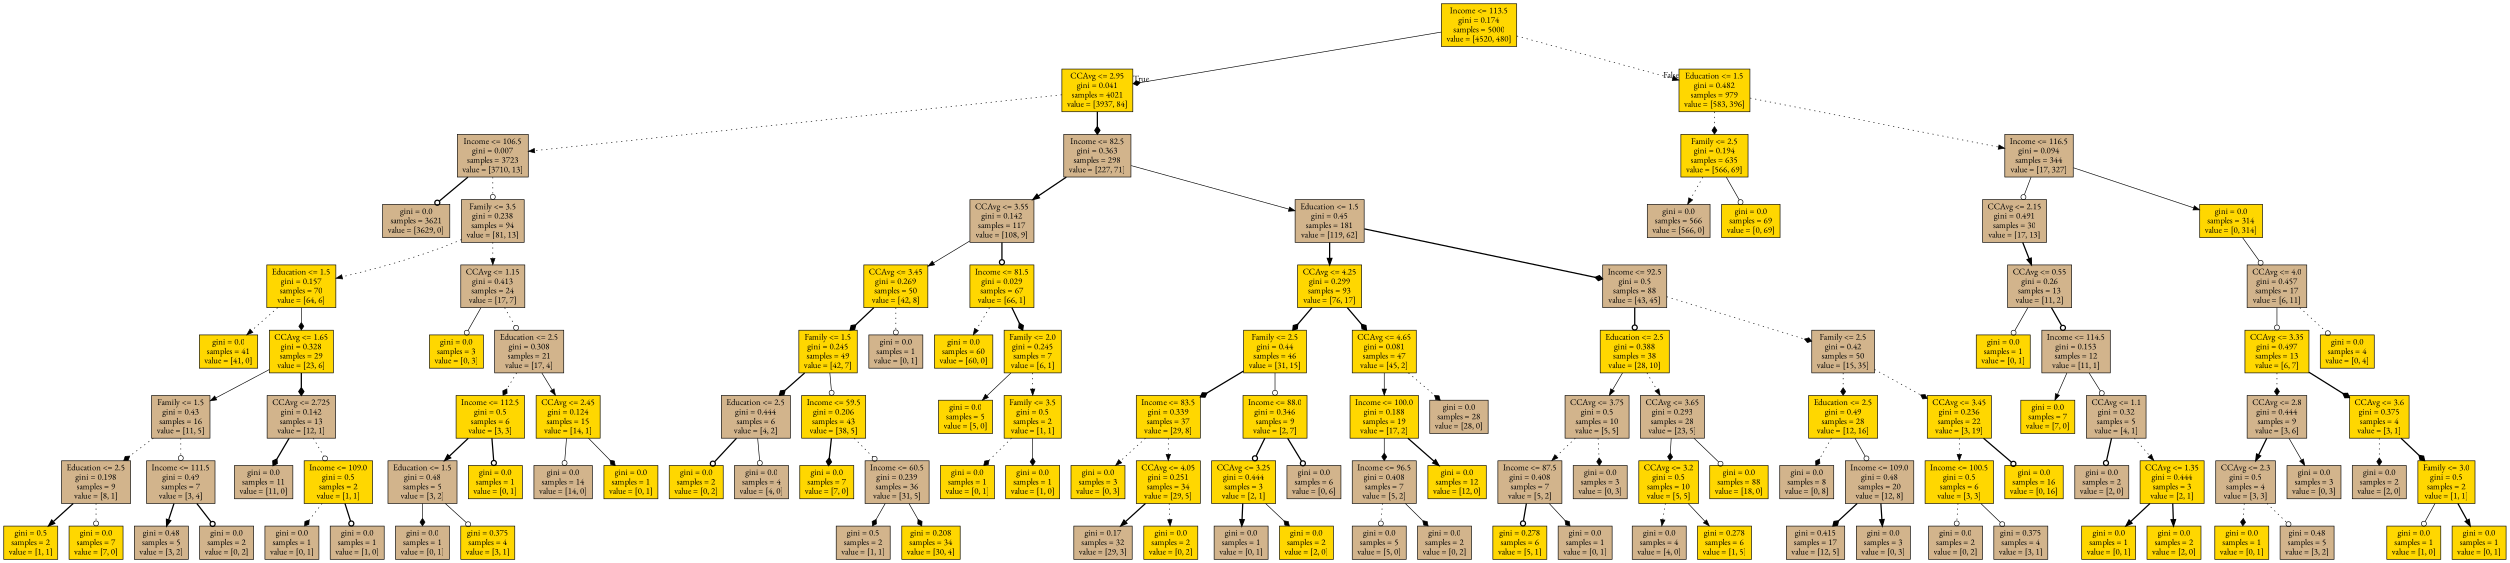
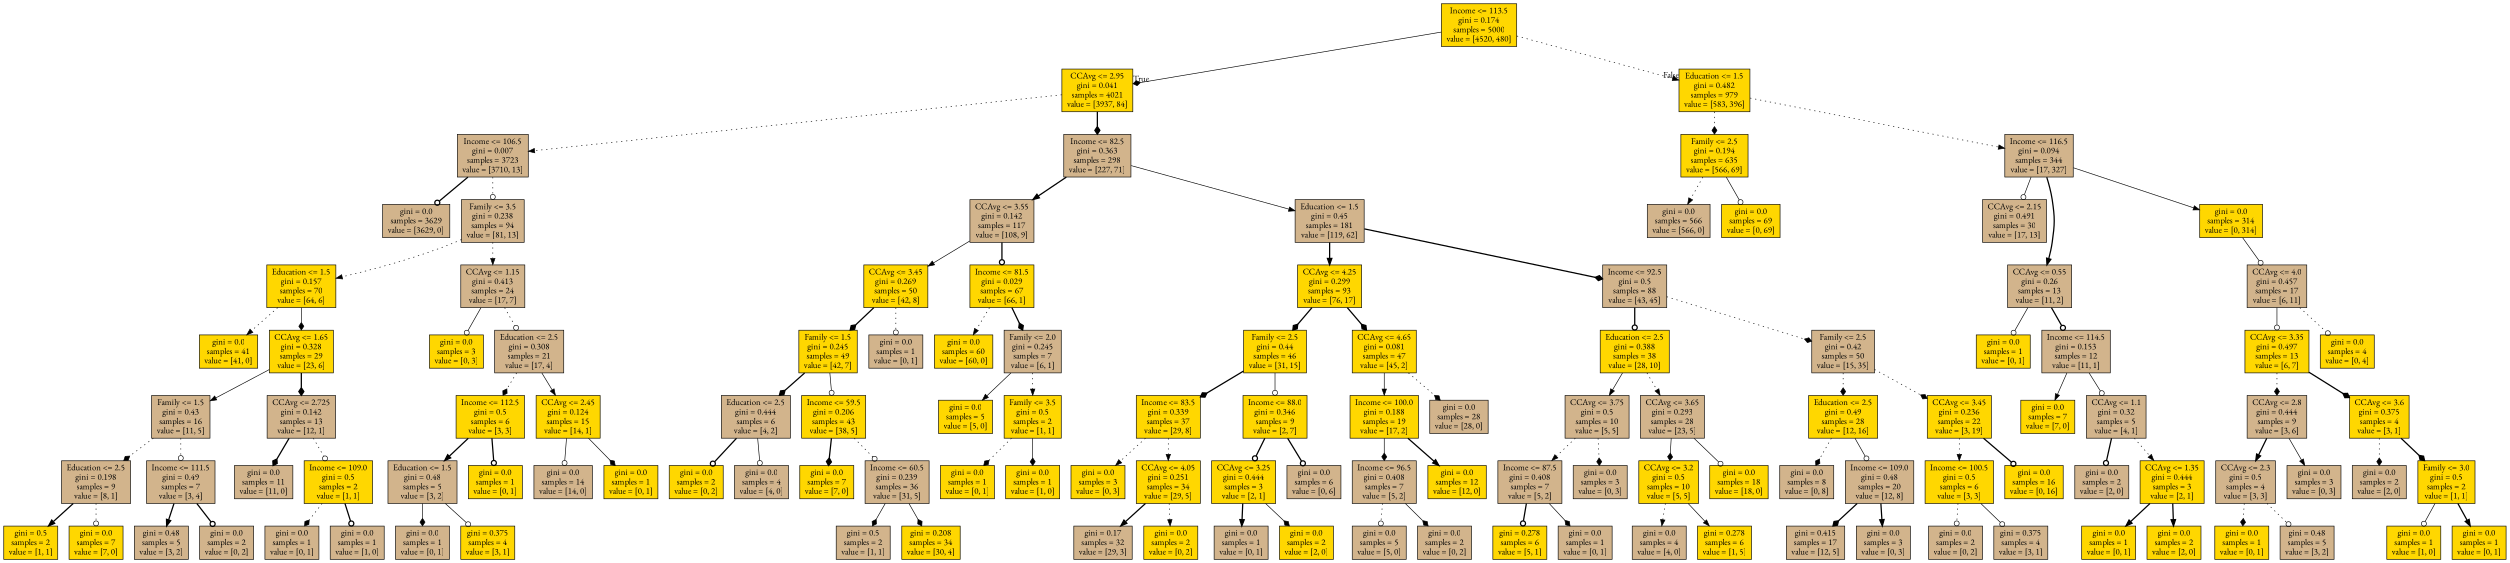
node "gini = 0.0 samples = 3621 value = [3629, 0]": label "gini = 0.0 samples = 3621 value = [3629, 0]" -> "gini = 0.0 samples = 3629 value = [3629, 0]"
edge "CCAvg <= 2.15 gini = 0.491 samples = 30 value = [17, 13]" -> "CCAvg <= 0.55 gini = 0.26 samples = 13 value = [11, 2]": now "Income <= 116.5 gini = 0.094 samples = 344 value = [17, 327]" -> "CCAvg <= 0.55 gini = 0.26 samples = 13 value = [11, 2]"
node "Family <= 2.0 gini = 0.245 samples = 7 value = [6, 1]": fillcolor gold -> tan
node "gini = 0.0 samples = 88 value = [18, 0]": label "gini = 0.0 samples = 88 value = [18, 0]" -> "gini = 0.0 samples = 18 value = [18, 0]"
